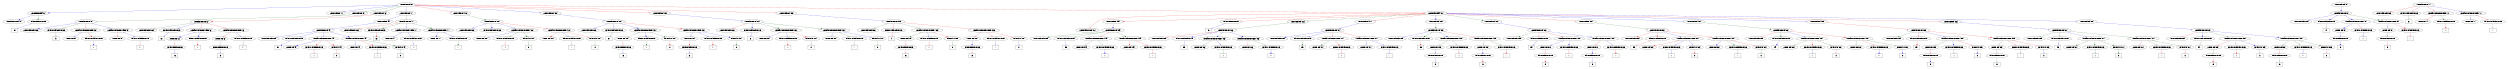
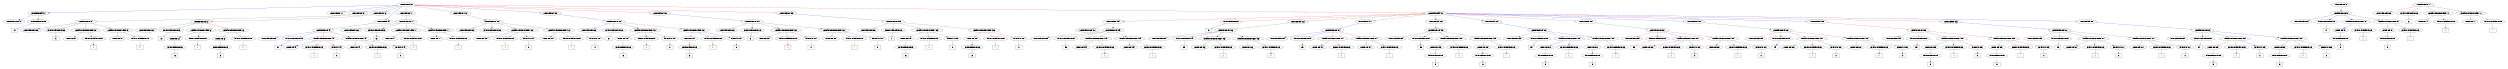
edge "AST_class_def (14)" -> "AST_class_mod (14)": now "AST_method (19)" -> "AST_class_mod (14)"
edge "AST_method (7)" -> "AST_method (9)": now "AST_php_script" -> "AST_method (9)"
